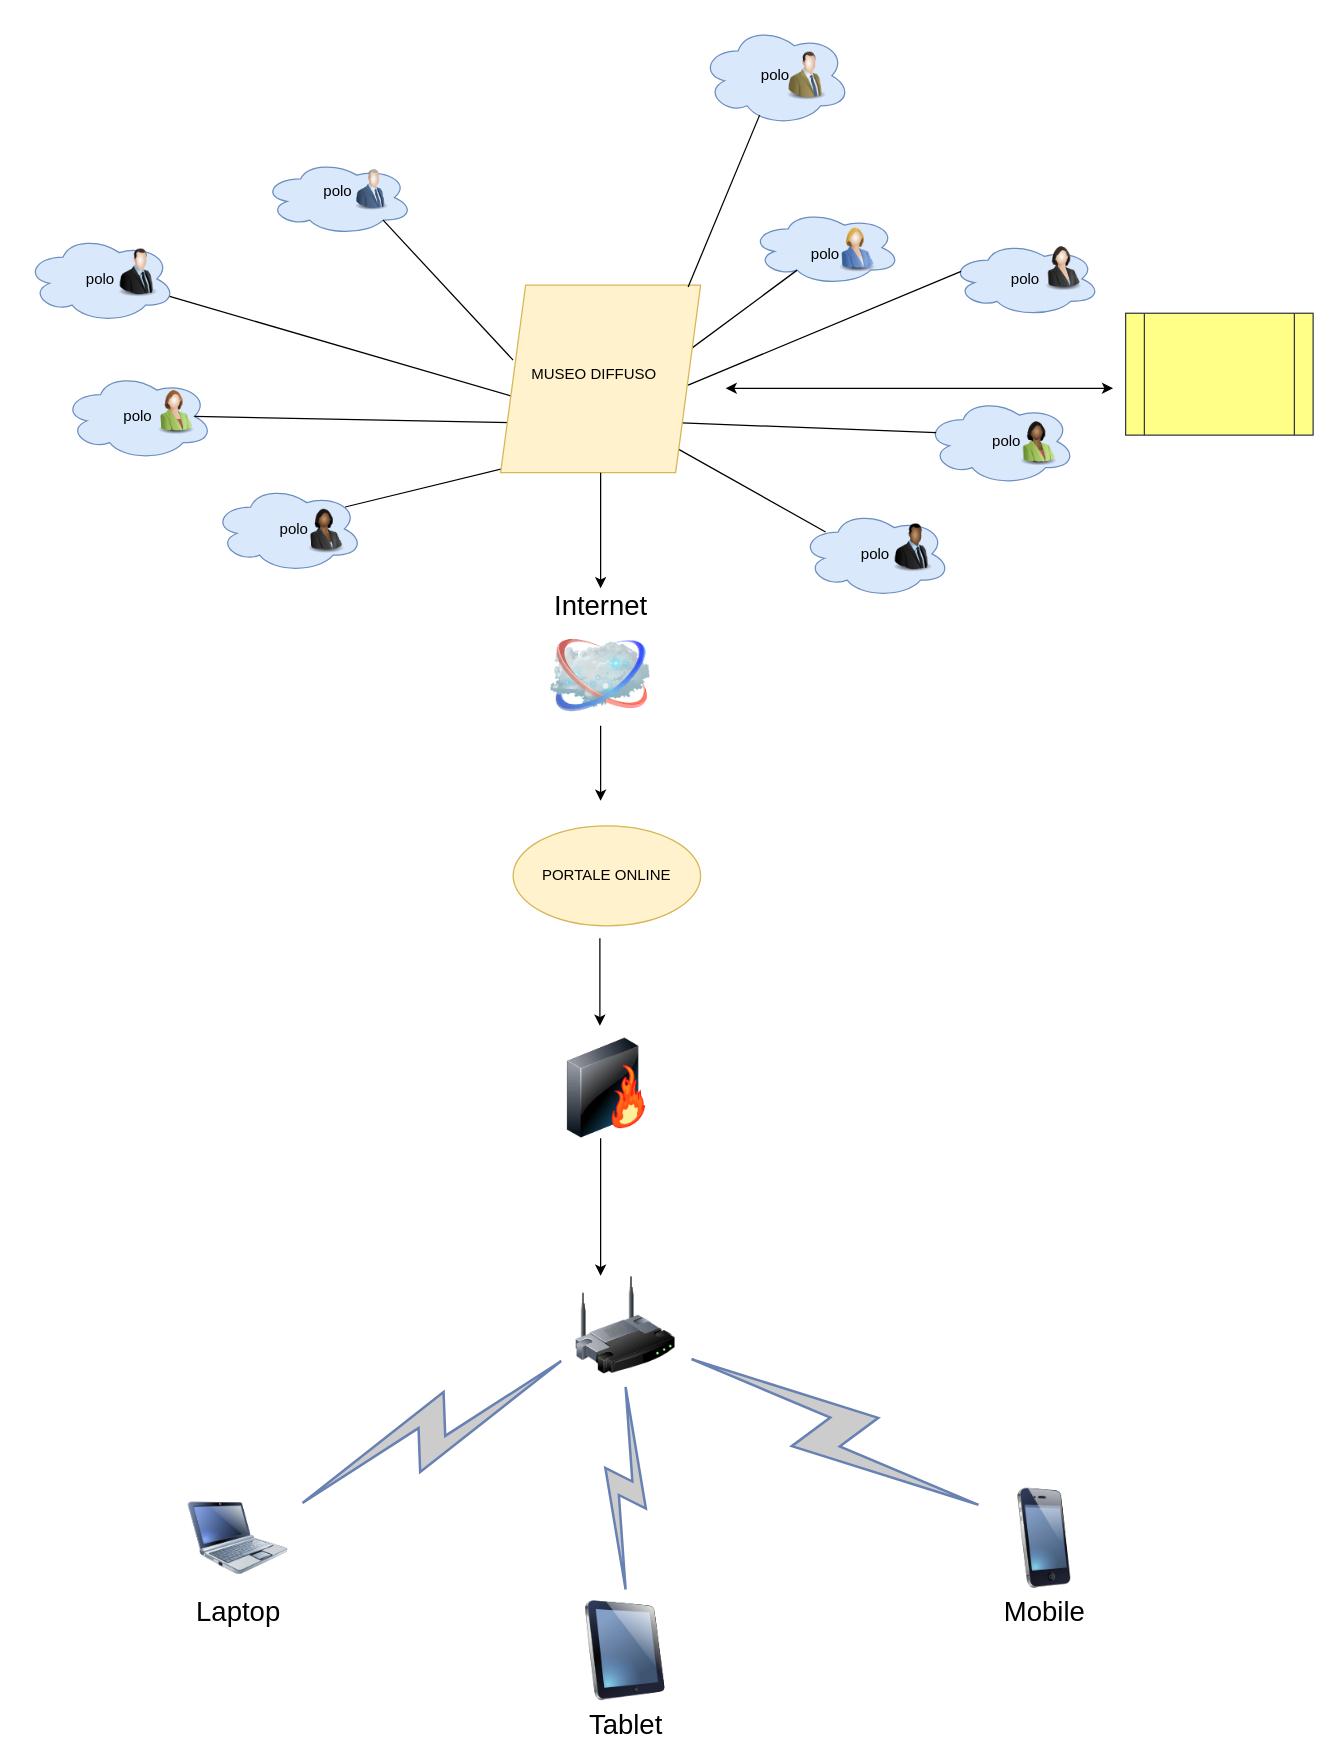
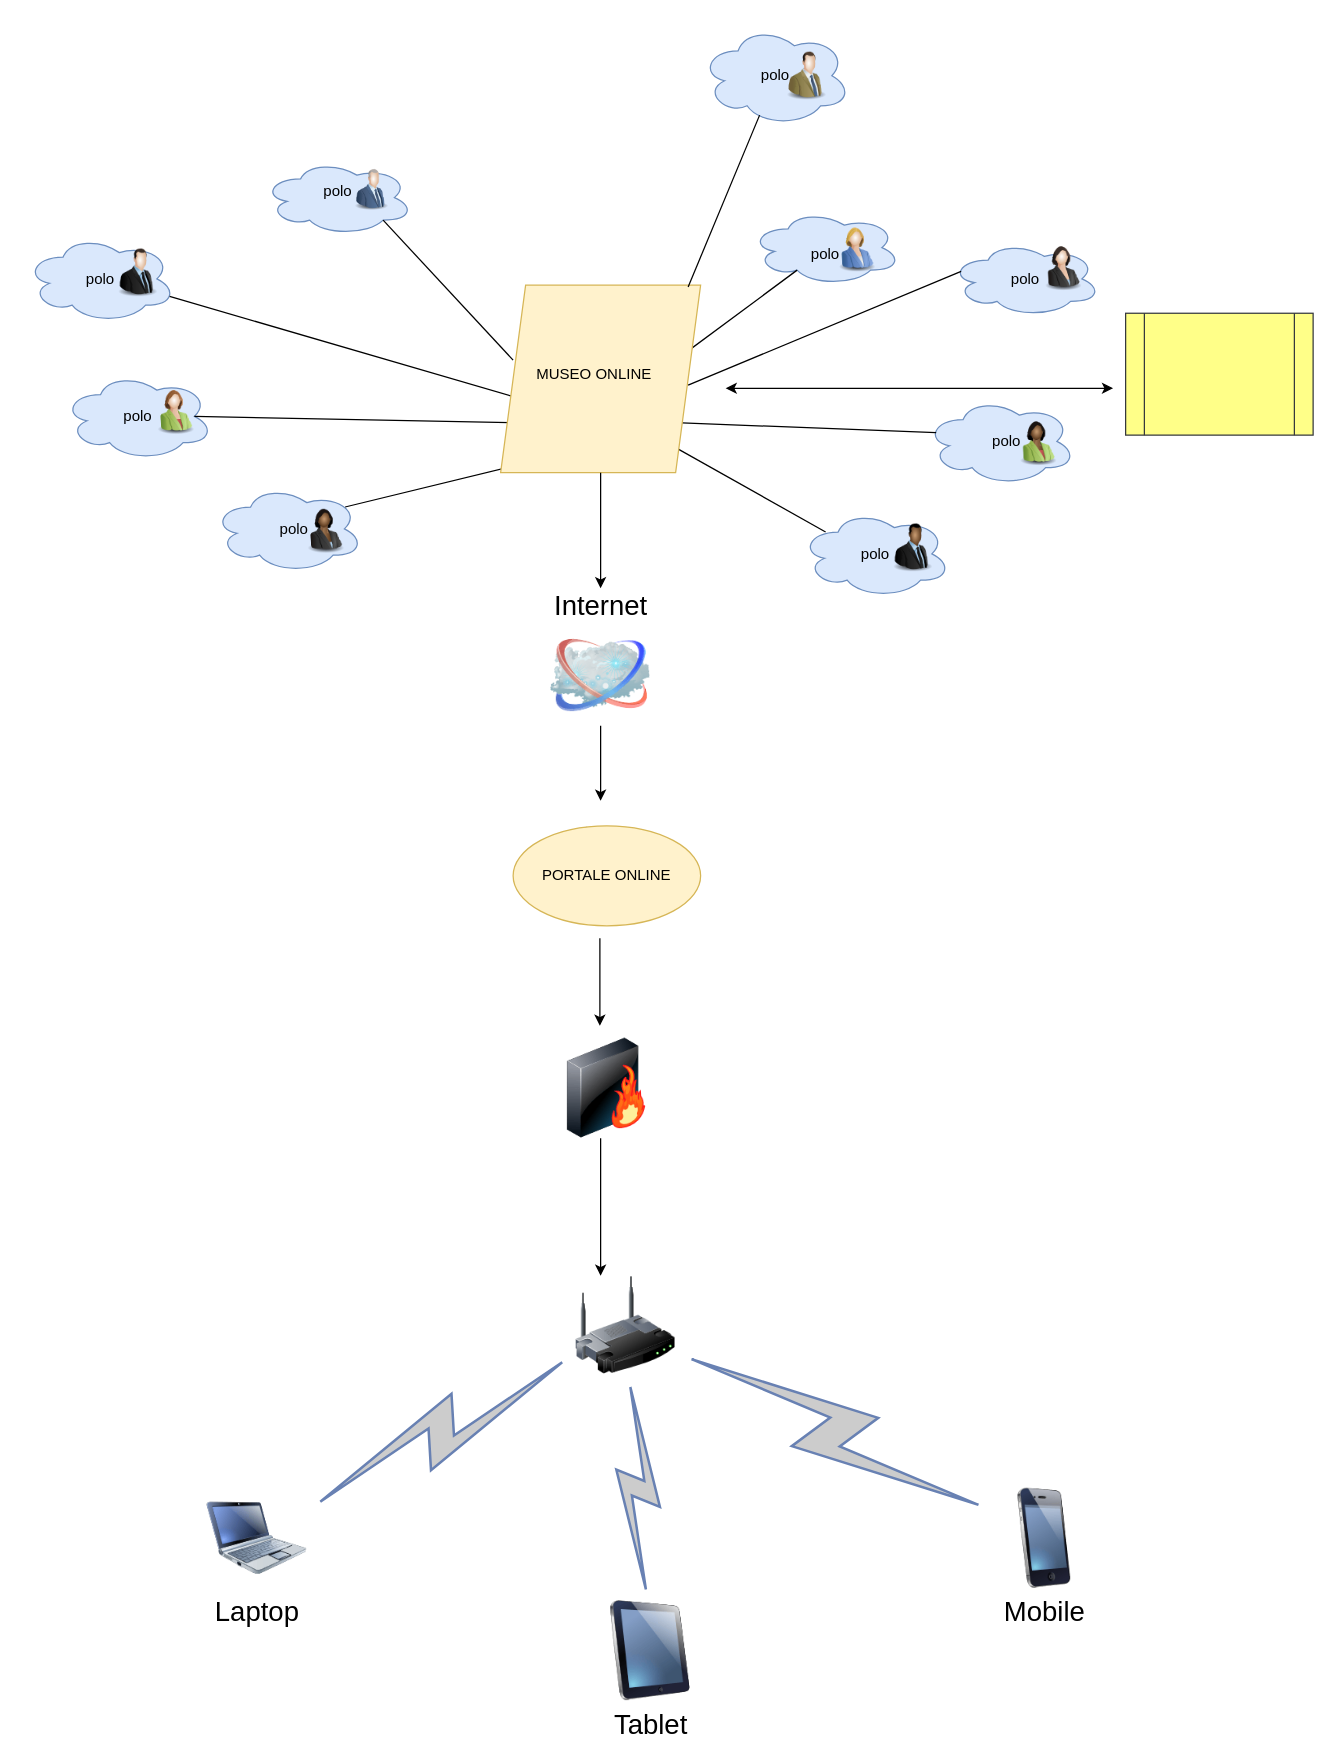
node "MUSEO DIFFUSO": label "MUSEO DIFFUSO" -> "MUSEO ONLINE"
node "Laptop": moved (238, 1538) -> (257, 1538)
node "Tablet": moved (626, 1651) -> (651, 1651)
